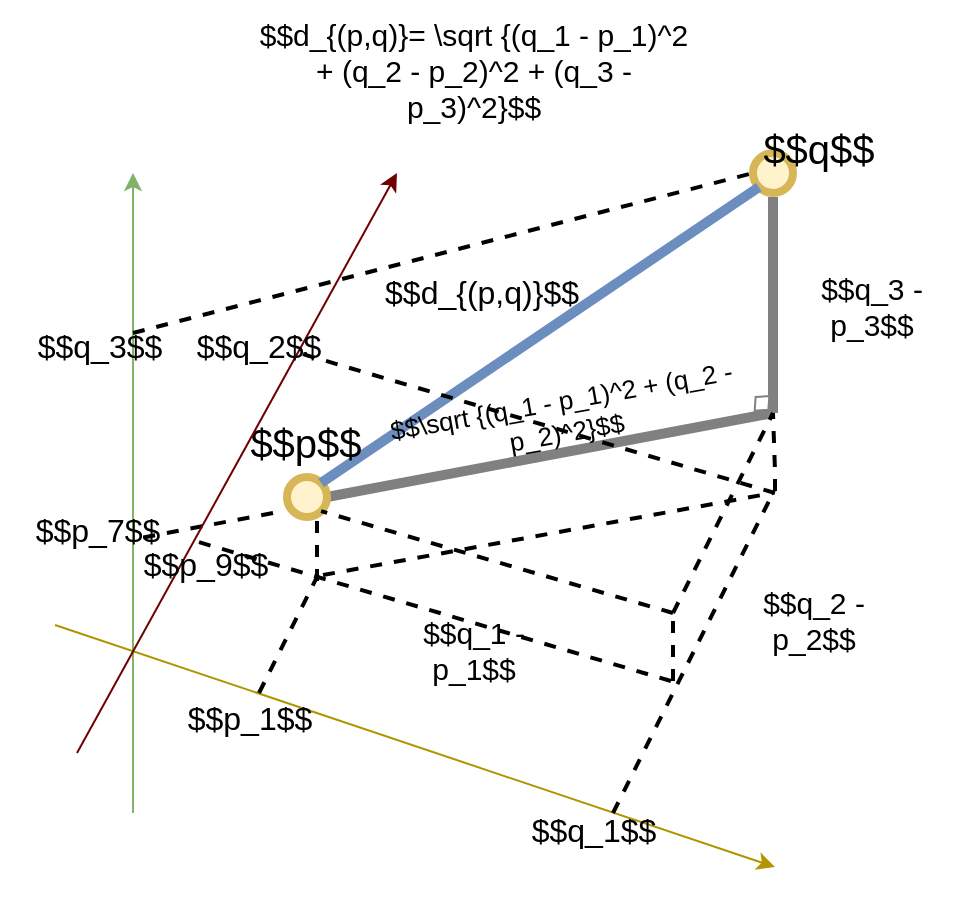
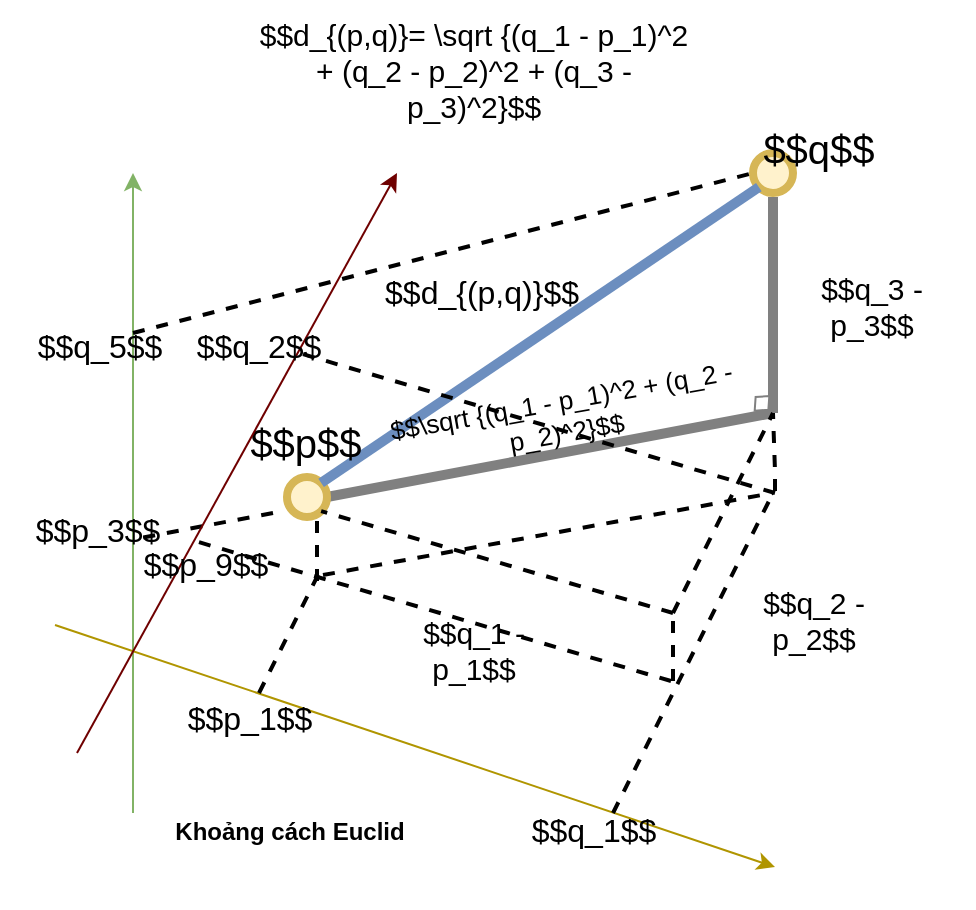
node "$$q_3$$": label "$$q_3$$" -> "$$q_5$$"
node "$$p_7$$": label "$$p_7$$" -> "$$p_3$$"
node "Khoảng cách Euclid": added
